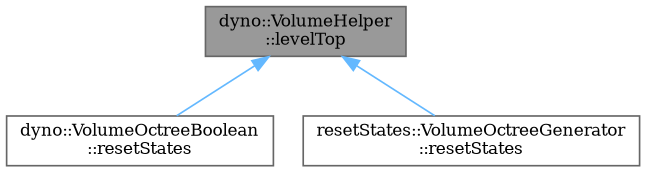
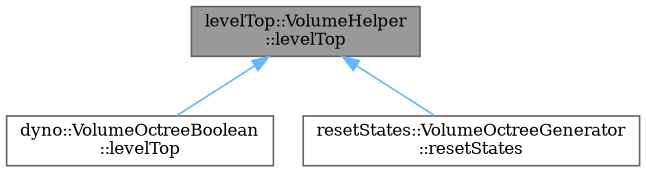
node "dyno::VolumeHelper ::levelTop": label "dyno::VolumeHelper ::levelTop" -> "levelTop::VolumeHelper ::levelTop"
node "dyno::VolumeOctreeBoolean ::resetStates": label "dyno::VolumeOctreeBoolean ::resetStates" -> "dyno::VolumeOctreeBoolean ::levelTop"
